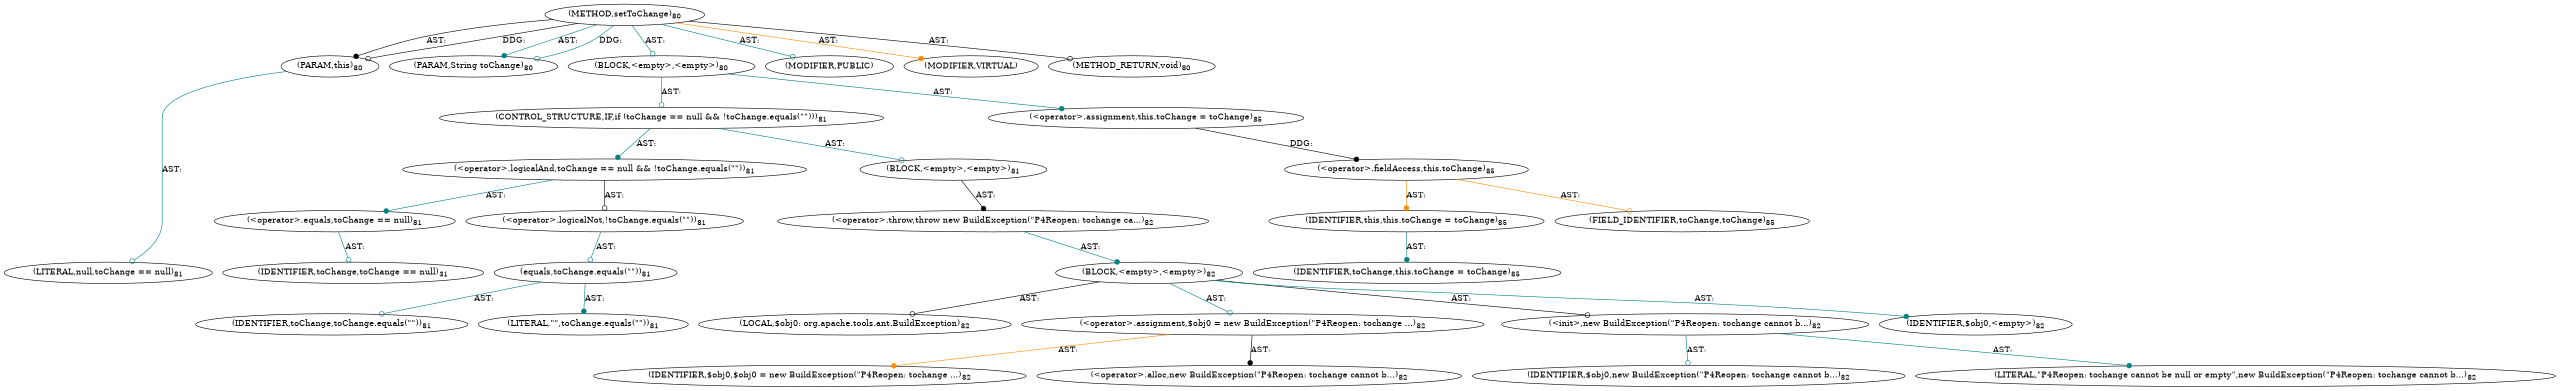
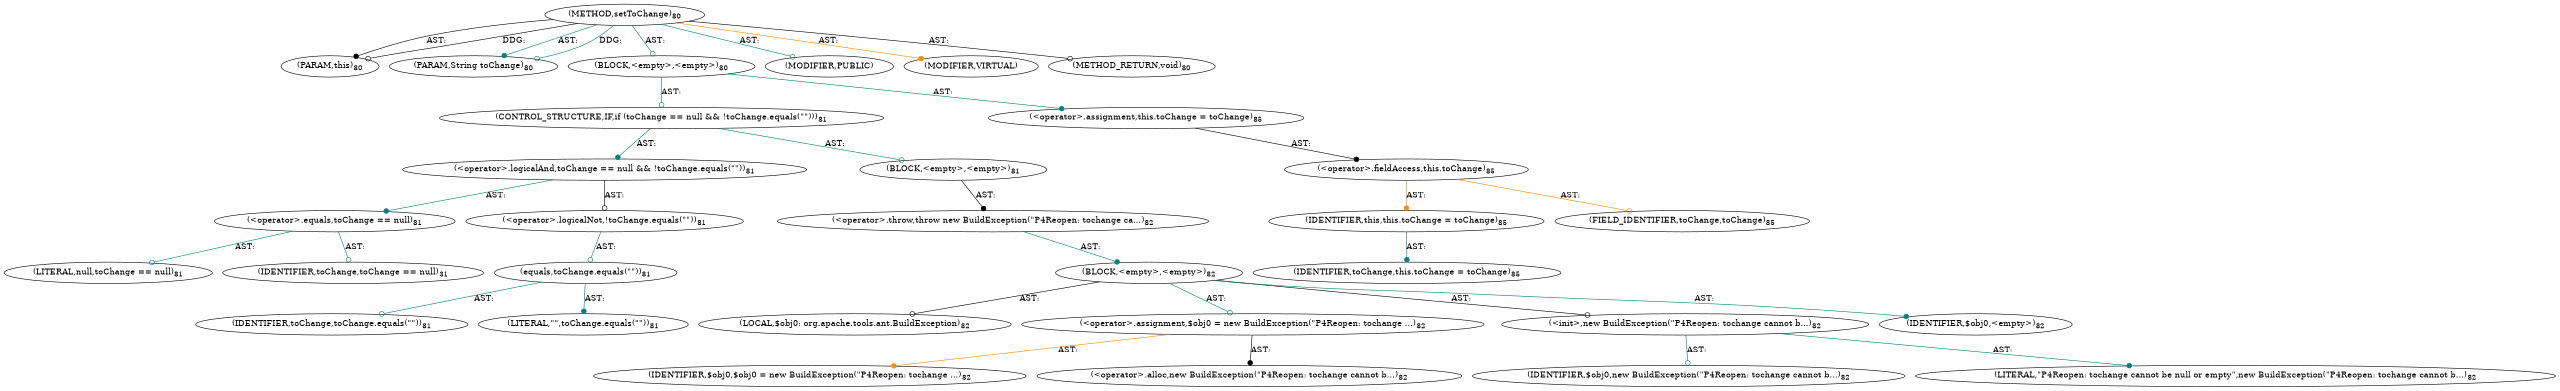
edge "(PARAM,this)" -> "(LITERAL,null,toChange == null)": now "(<operator>.equals,toChange == null)" -> "(LITERAL,null,toChange == null)"
edge "(<operator>.assignment,this.toChange = toChange)" -> "(<operator>.fieldAccess,this.toChange)": label "DDG: " -> "AST: "
